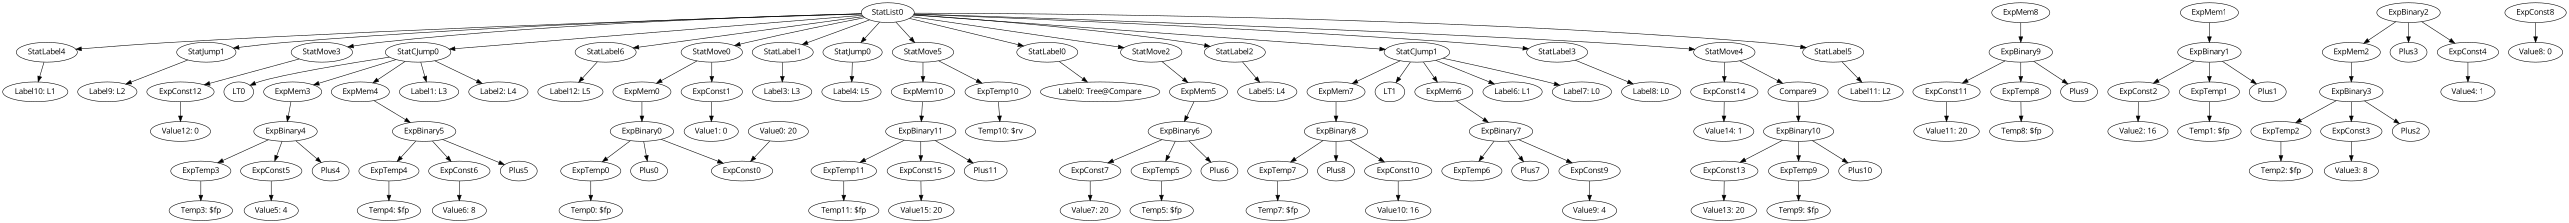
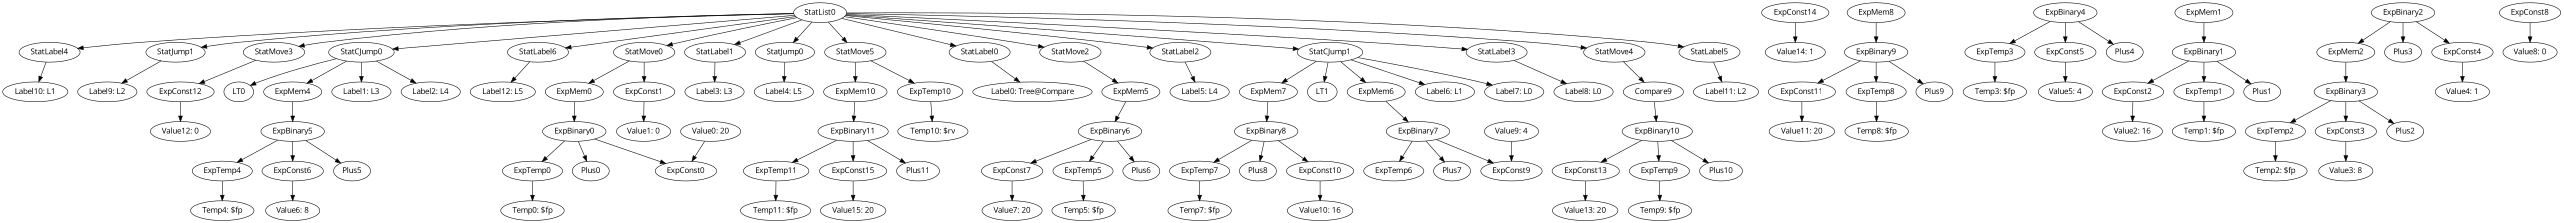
edge "StatMove4" -> "ExpConst14": removed
node "ExpMem3": removed
edge "ExpConst9" -> "Value9: 4": reversed
